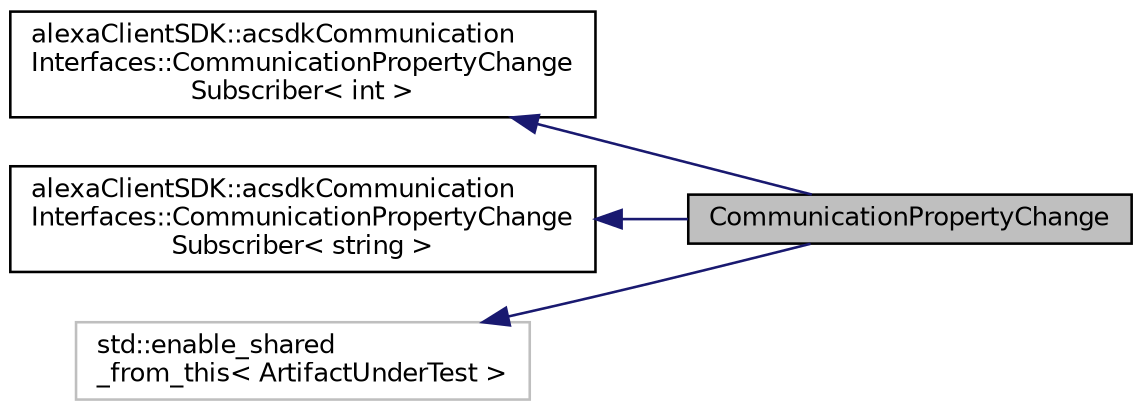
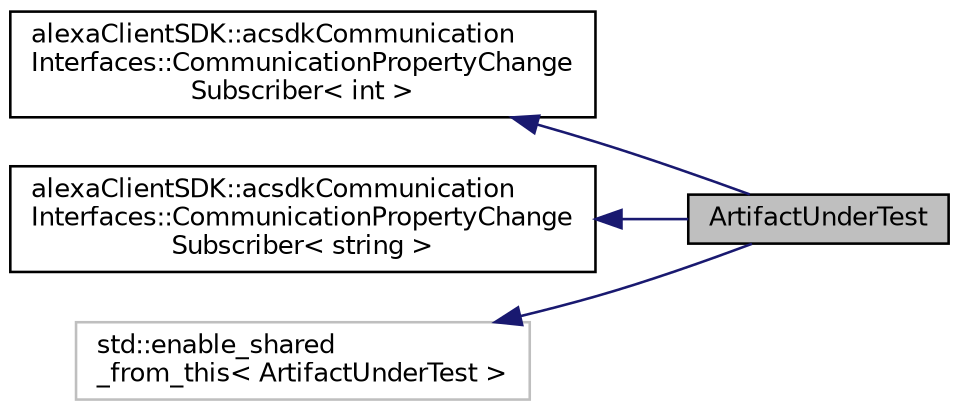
node "CommunicationPropertyChange": label "CommunicationPropertyChange" -> "ArtifactUnderTest"
